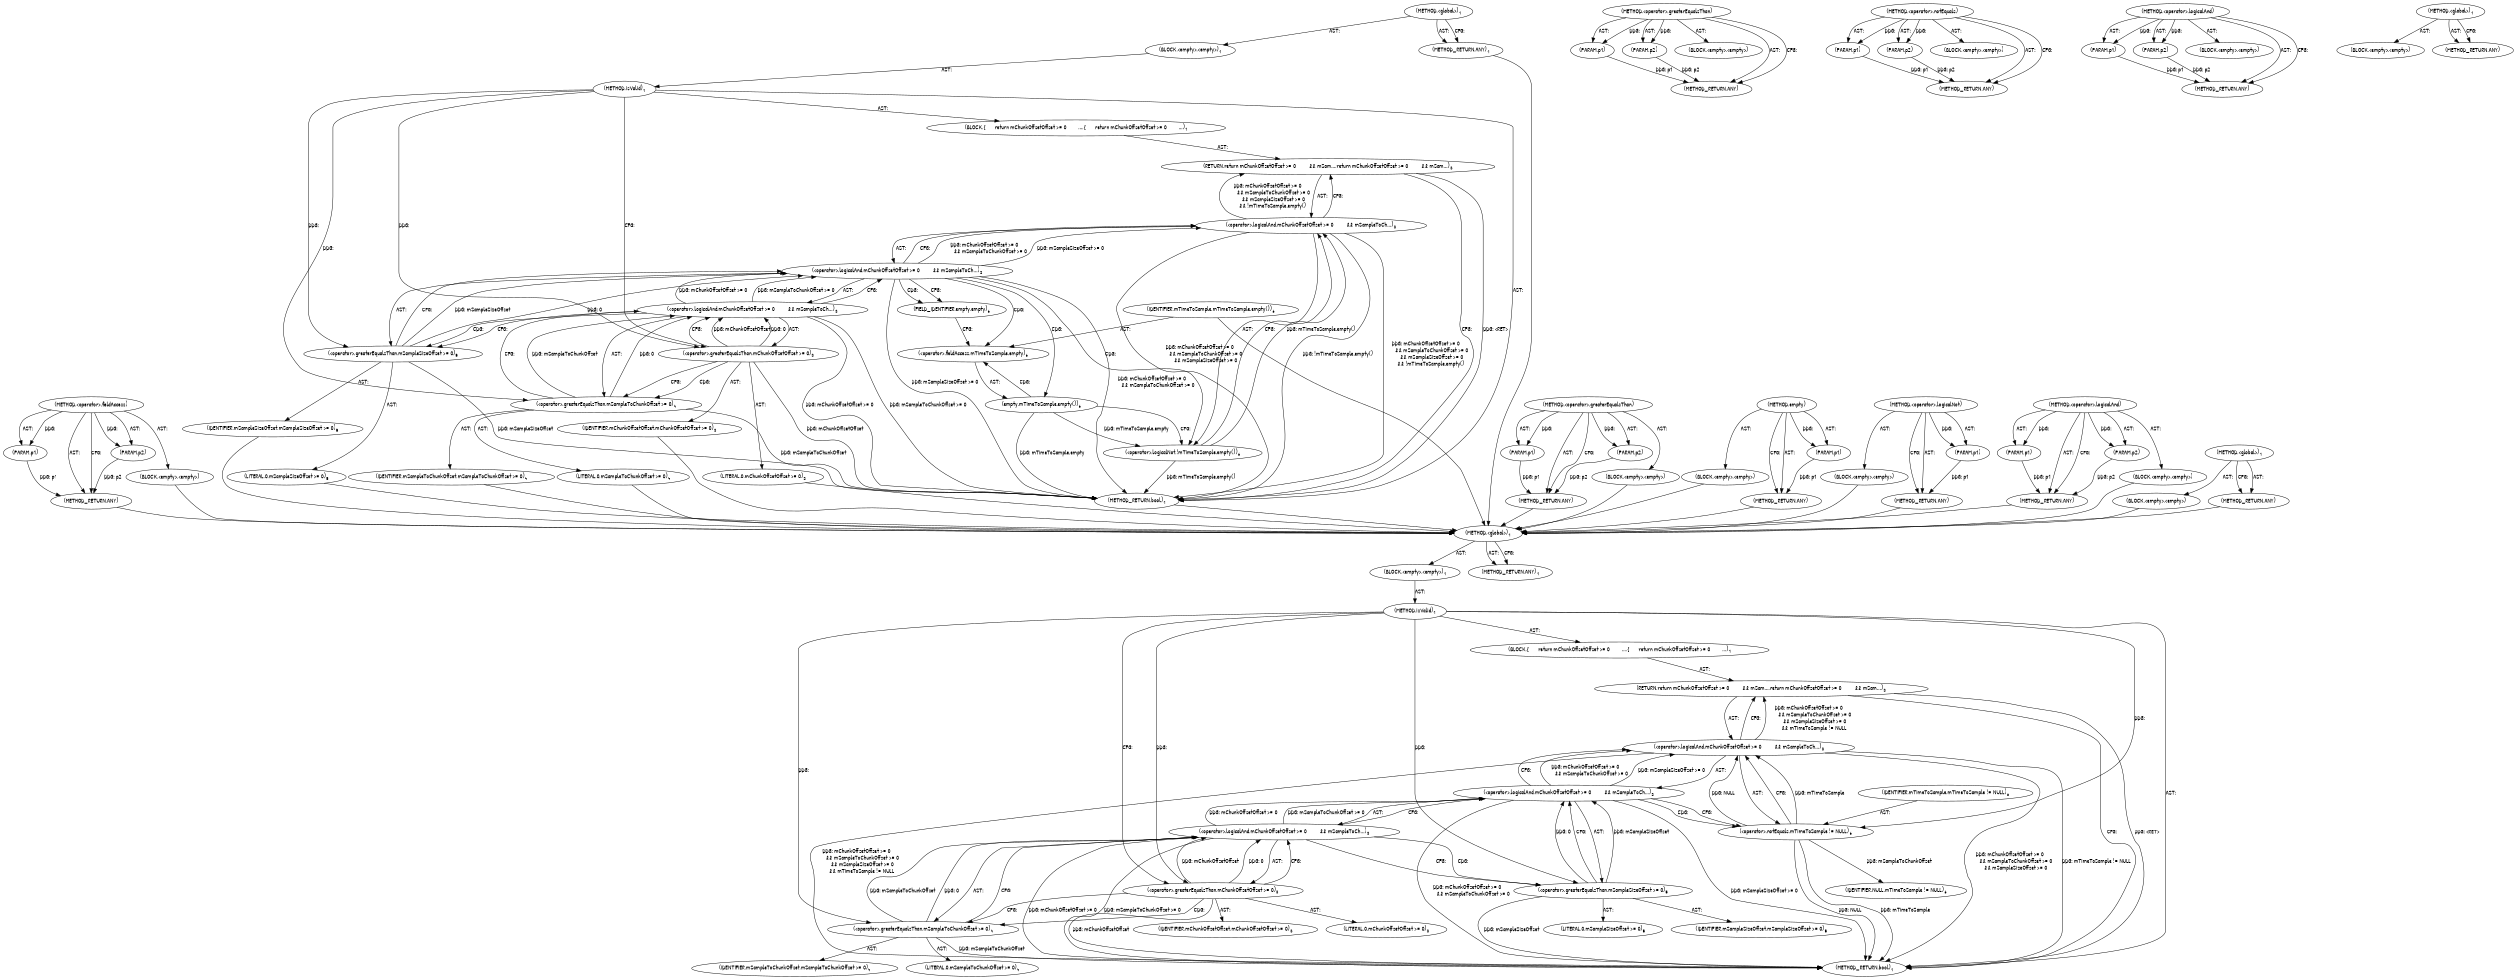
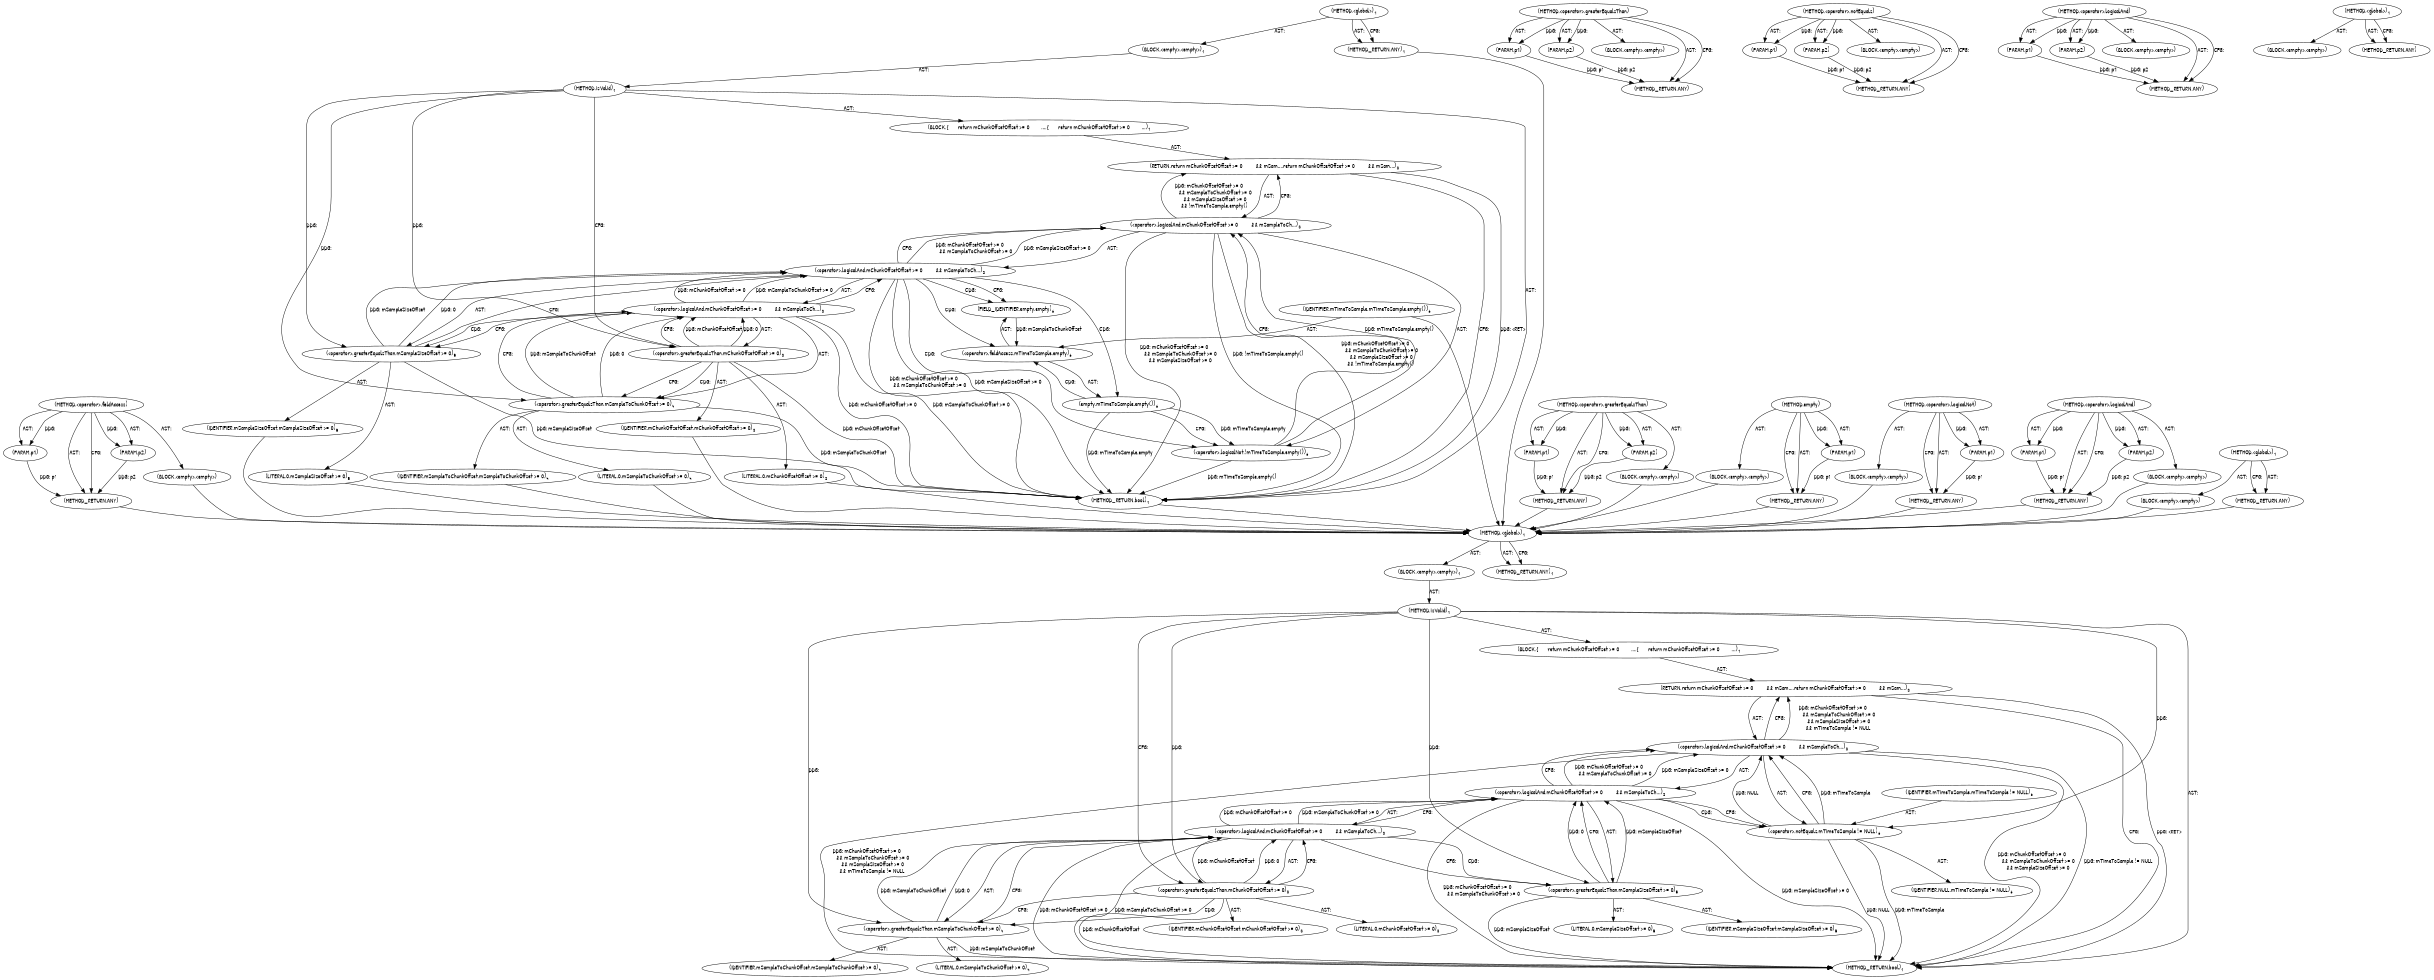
edge "(FIELD_IDENTIFIER,empty,empty)" -> "(<operator>.fieldAccess,mTimeToSample.empty)": label "CFG: " -> "DDG: mSampleToChunkOffset"
edge "(<operator>.fieldAccess,mTimeToSample.empty)" -> "(FIELD_IDENTIFIER,empty,empty)": added, label "AST:"
edge "(<operator>.notEquals,mTimeToSample != NULL)" -> "(IDENTIFIER,NULL,mTimeToSample != NULL)": label "DDG: mSampleToChunkOffset" -> "AST: "
